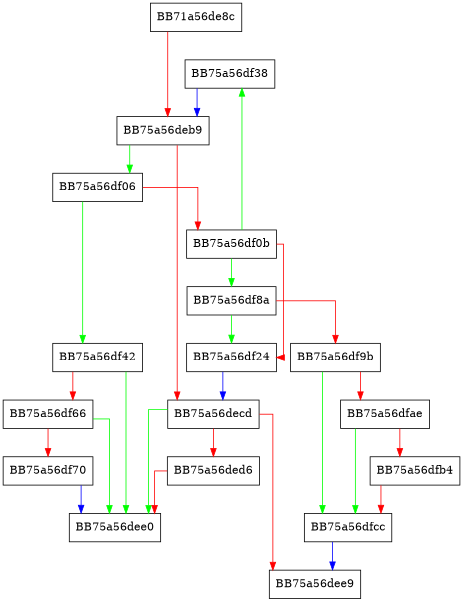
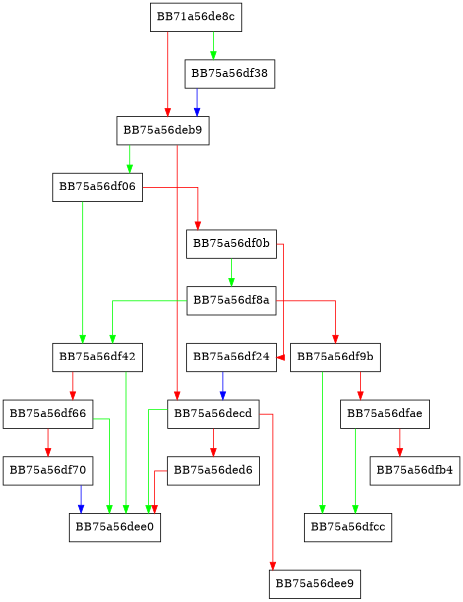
edge "BB75a56df0b" -> "BB75a56df38": now "BB71a56de8c" -> "BB75a56df38"
edge "BB75a56df8a" -> "BB75a56df24": now "BB75a56df8a" -> "BB75a56df42"
edge "BB75a56dfb4" -> "BB75a56dfcc": removed
edge "BB75a56dfcc" -> "BB75a56dee9": removed
